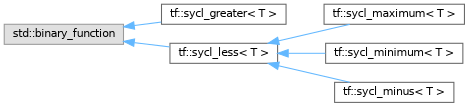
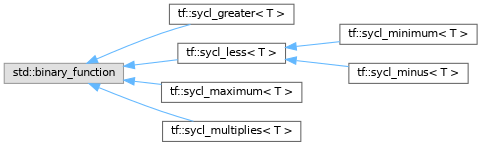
edge "tf::sycl_maximum< T >" -> "tf::sycl_less< T >": now "tf::sycl_maximum< T >" -> "std::binary_function"
node "tf::sycl_multiplies< T >": added
